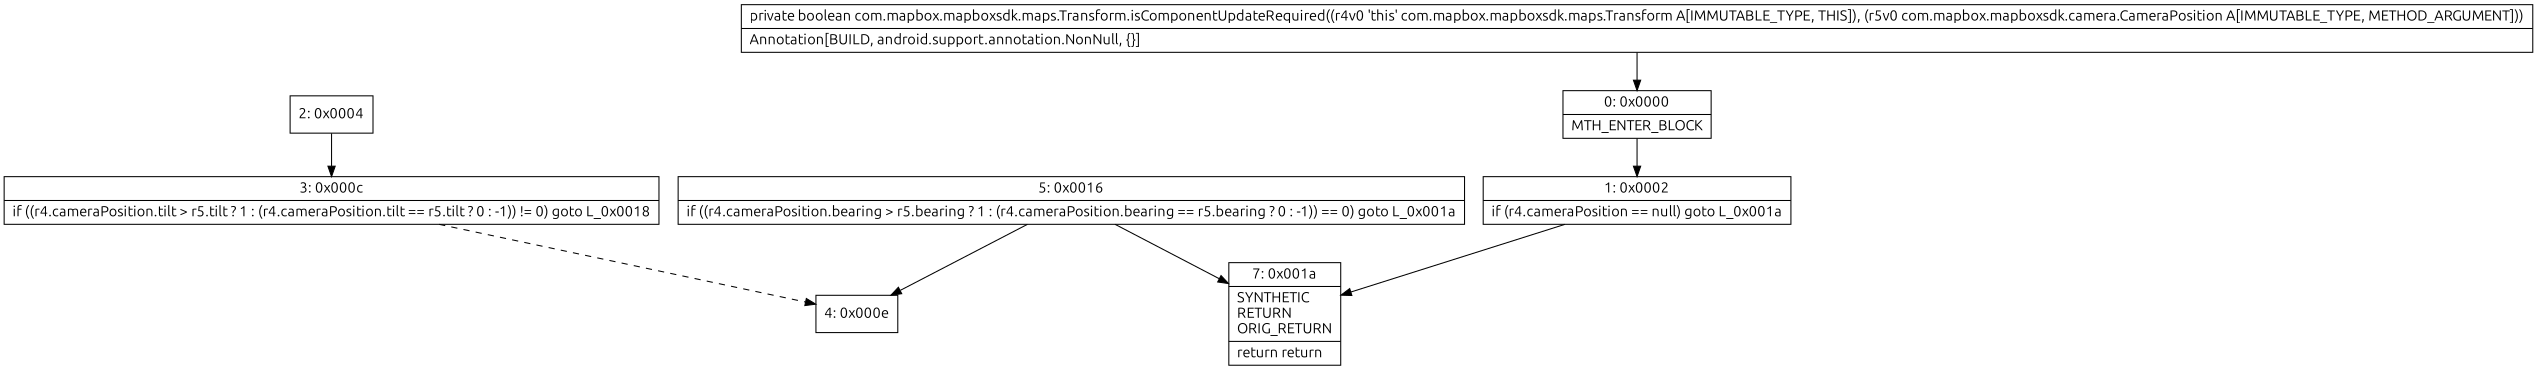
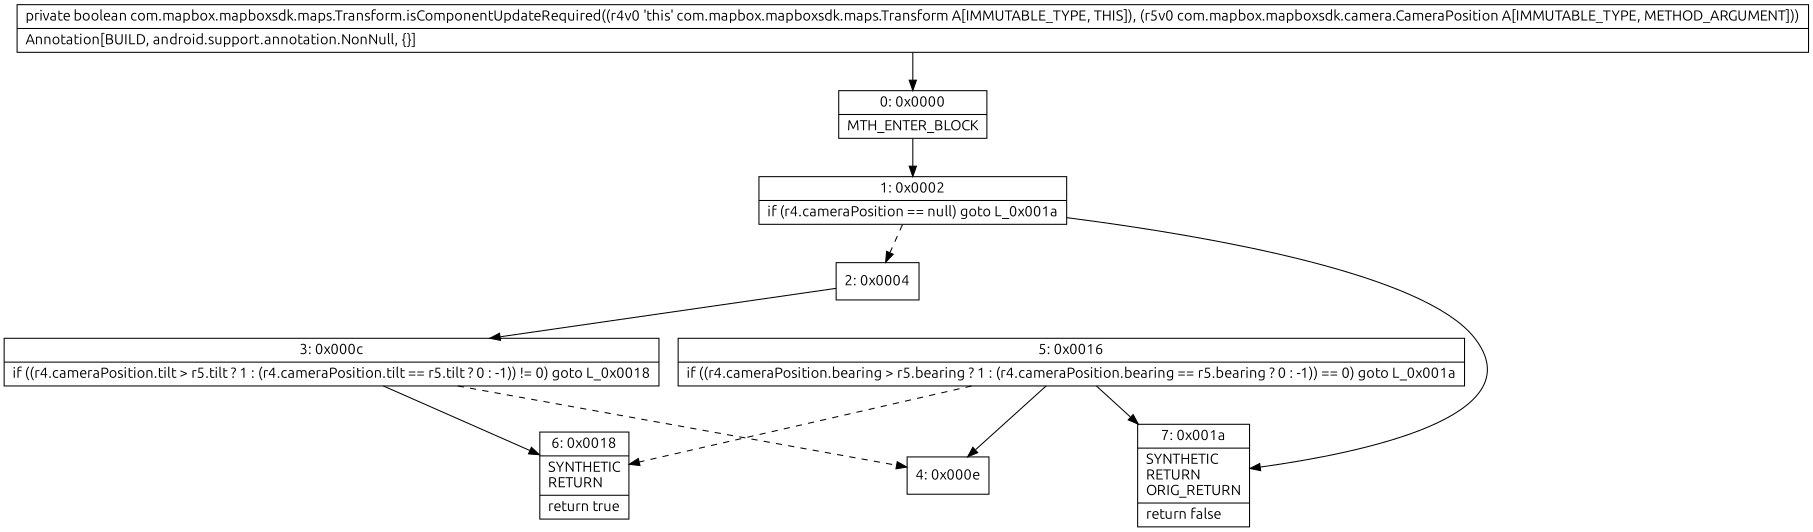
edge "1: 0x0002" -> "2: 0x0004": added
node "7: 0x001a": text "return return" -> "return false"
node "6: 0x0018": added
